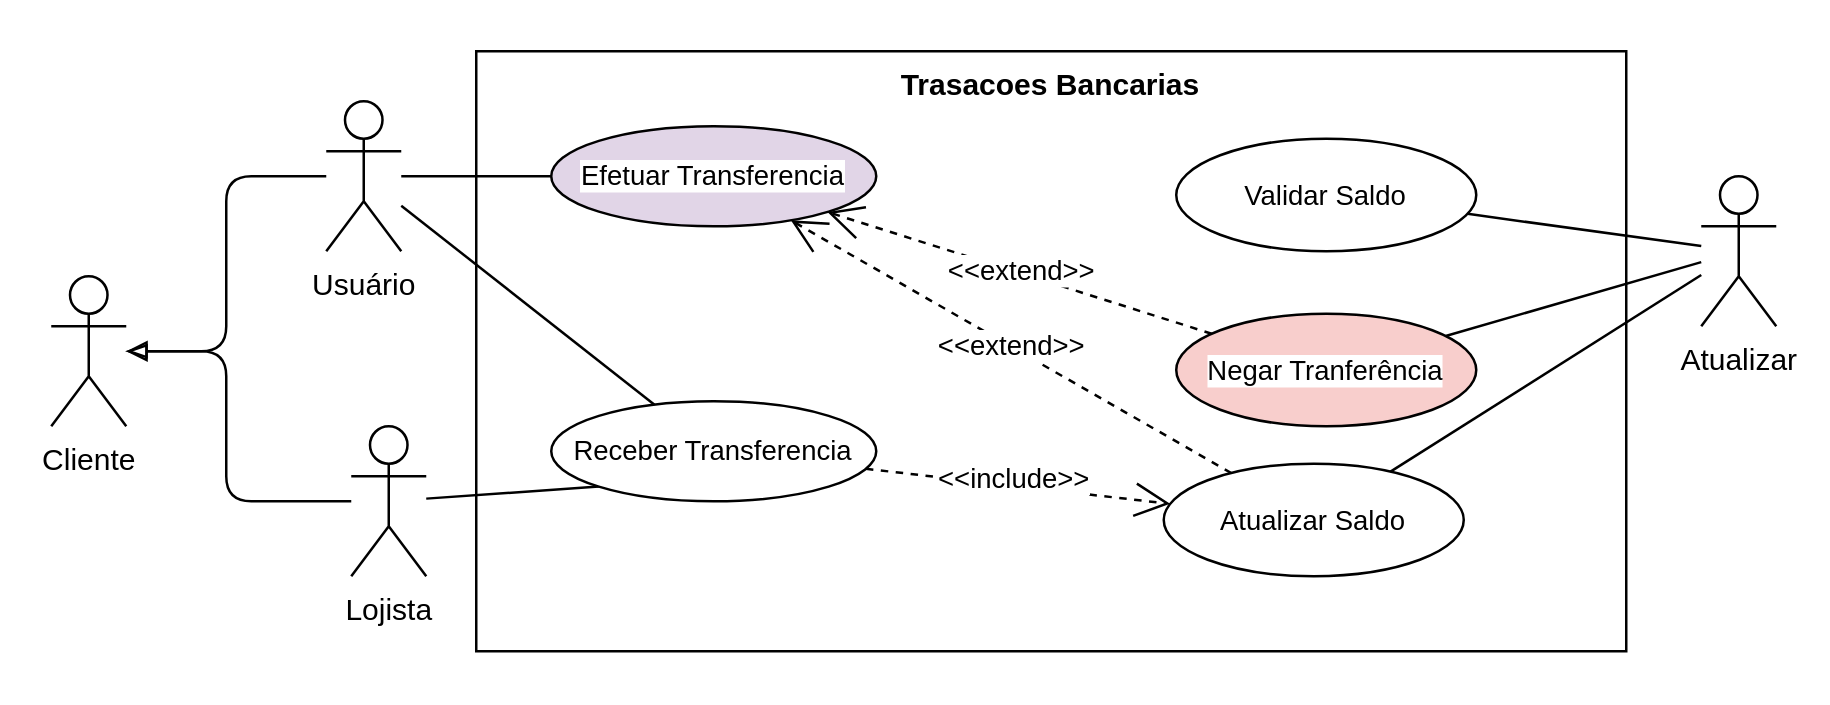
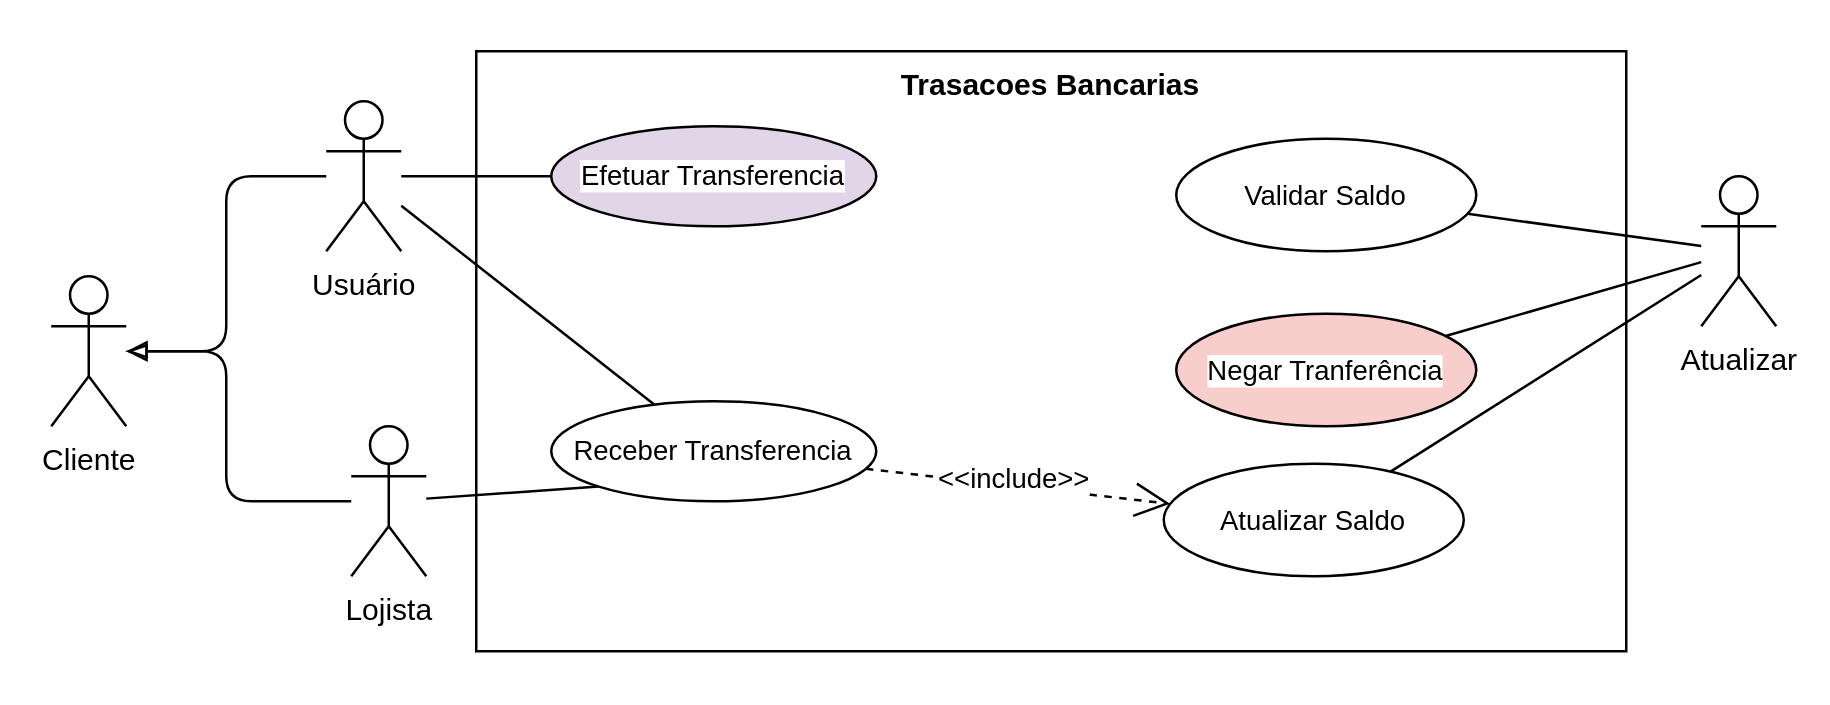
edge "Negar Tranferência" -> "Efetuar Transferencia": removed, label "<<extend>>"
edge "Atualizar Saldo" -> "Efetuar Transferencia": removed, label "<<extend>>"
